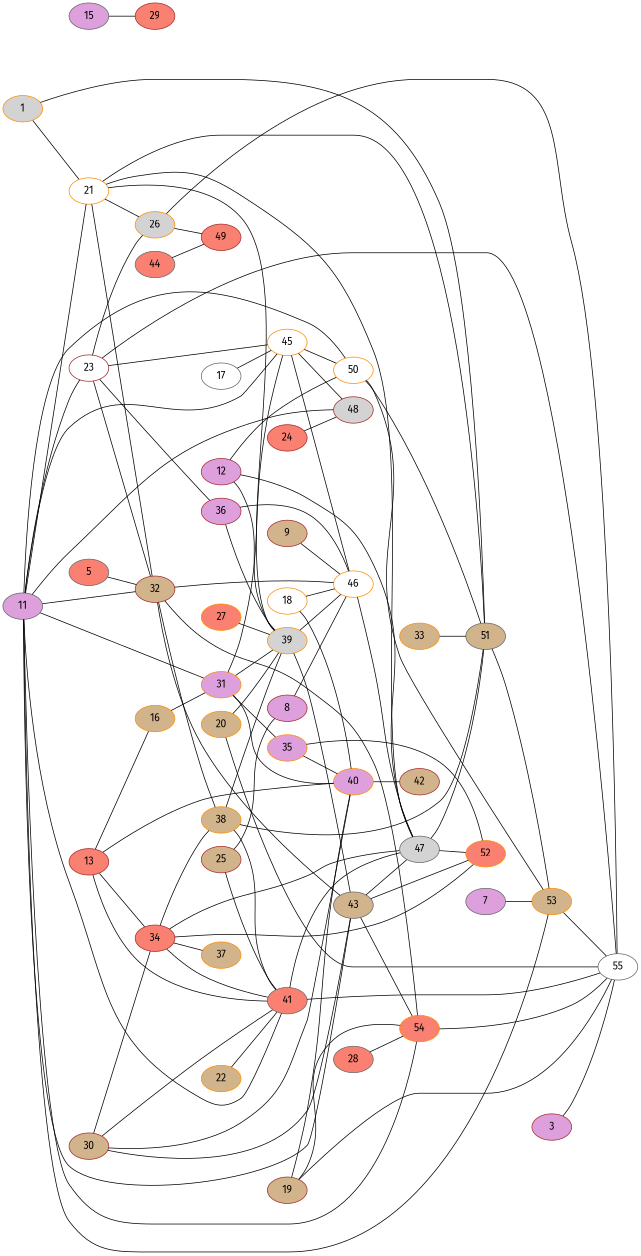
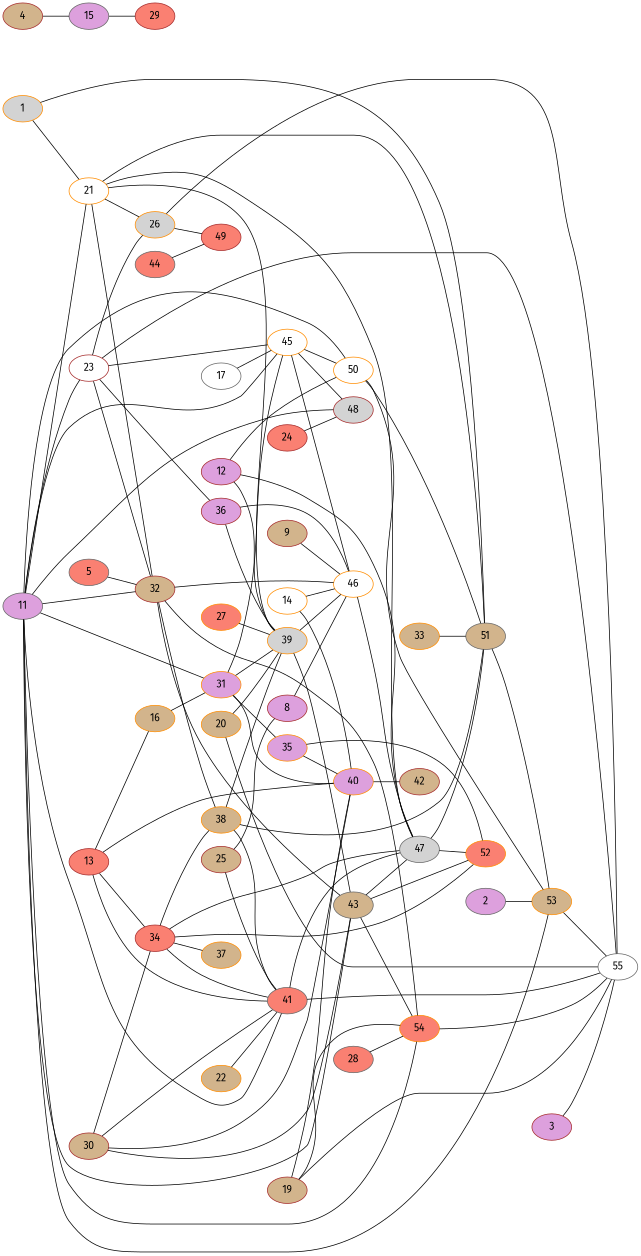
node "4": added
node "18": label "18" -> "14"
node "7": label "7" -> "2"
